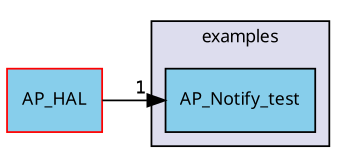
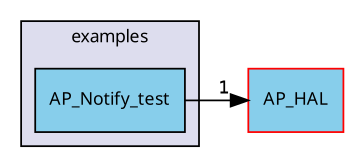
edge "AP_HAL" -> "AP_Notify_test": reversed
